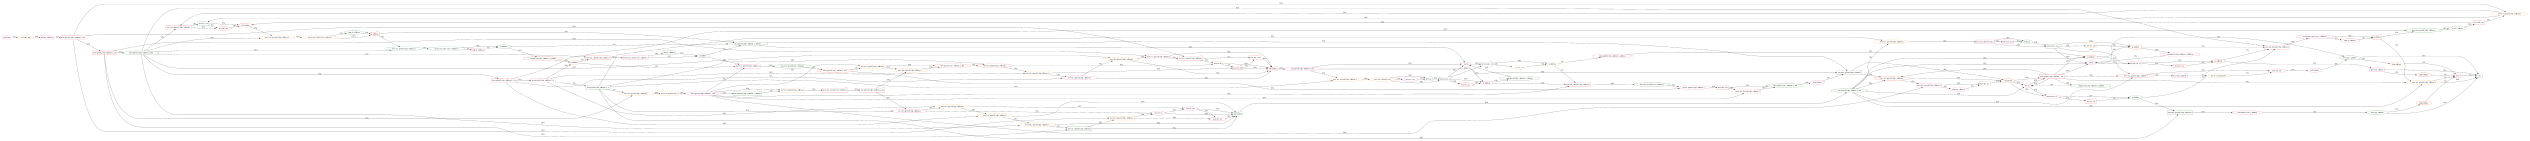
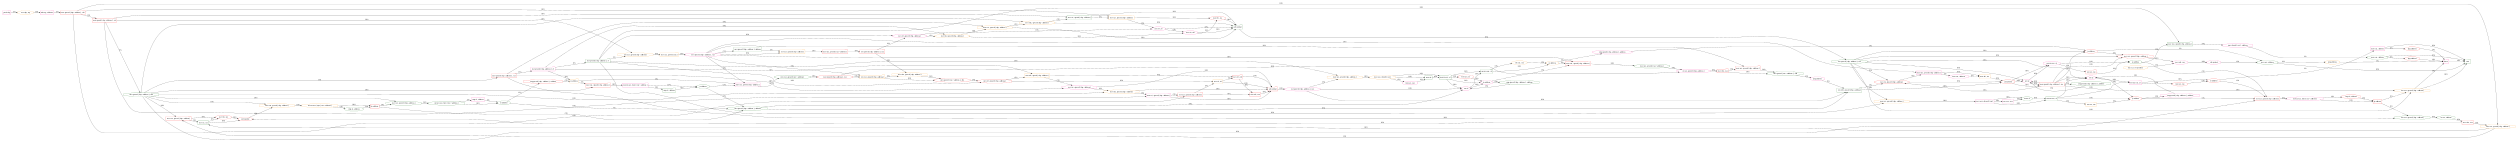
node "mov edx , address": removed
